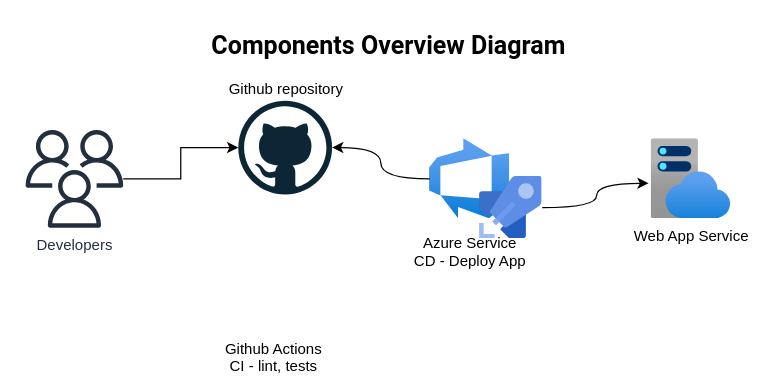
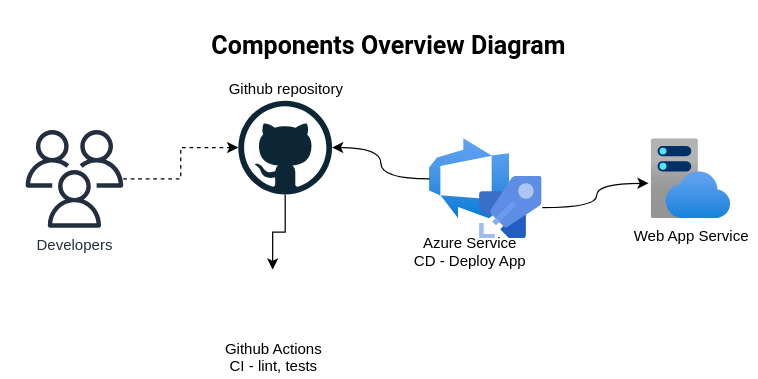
edge "Developers" -> "Github repository": style solid -> dashed
edge "Github repository" -> "Github Actions CI - lint, tests": added
